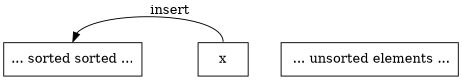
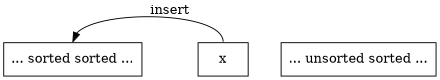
node "... unsorted elements ...": label "... unsorted elements ..." -> "... unsorted sorted ..."
